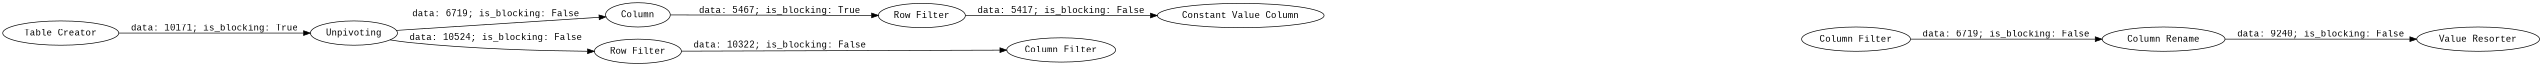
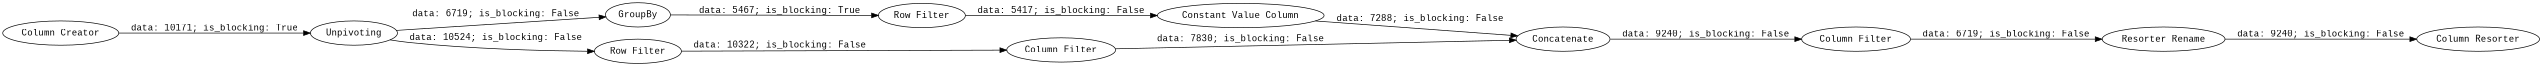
node "Column": label "Column" -> "GroupBy"
node "Table Creator": label "Table Creator" -> "Column Creator"
node "Concatenate": added
node "Column Rename": label "Column Rename" -> "Resorter Rename"
node "Value Resorter": label "Value Resorter" -> "Column Resorter"
